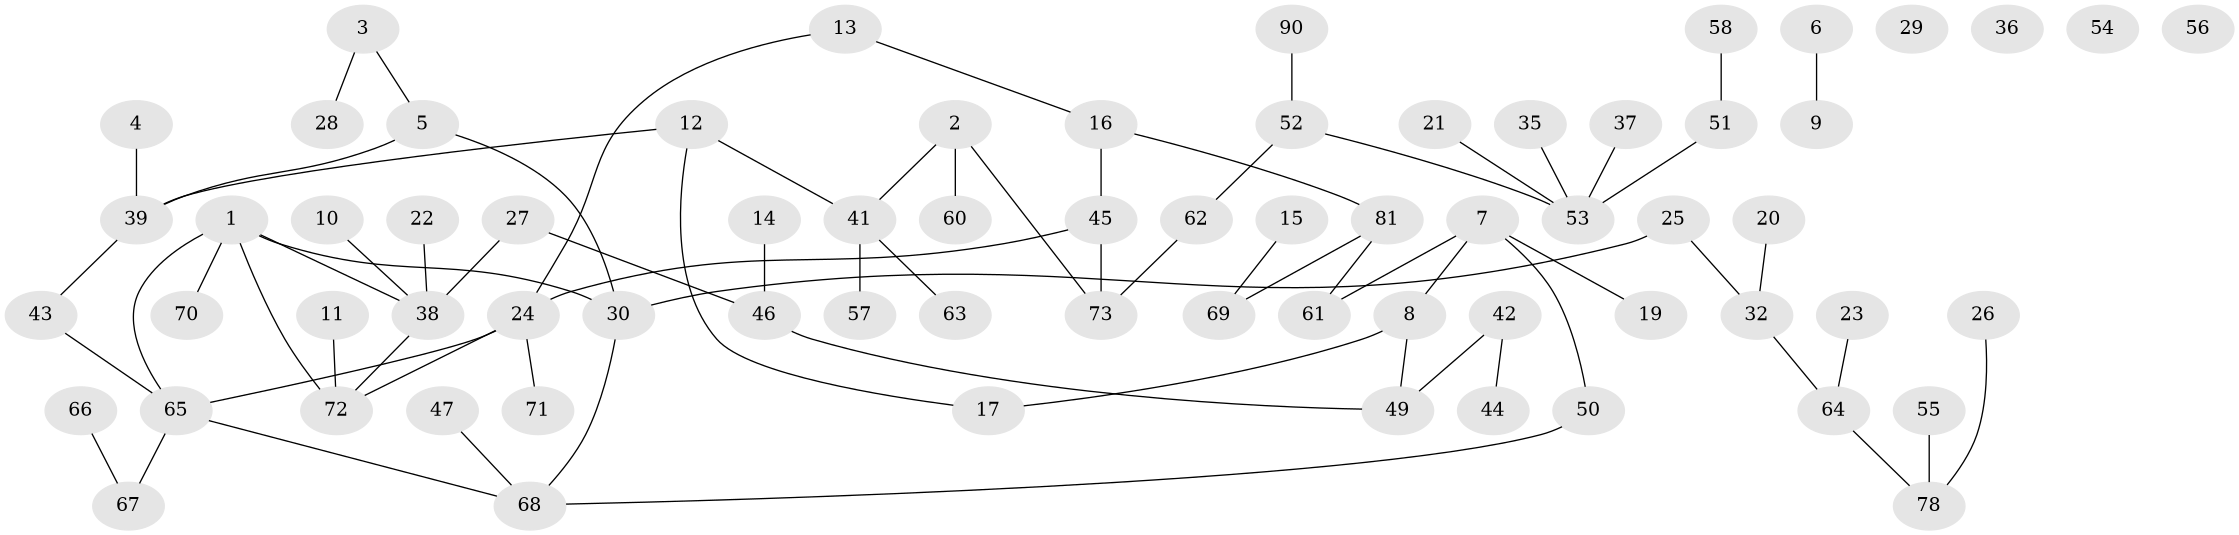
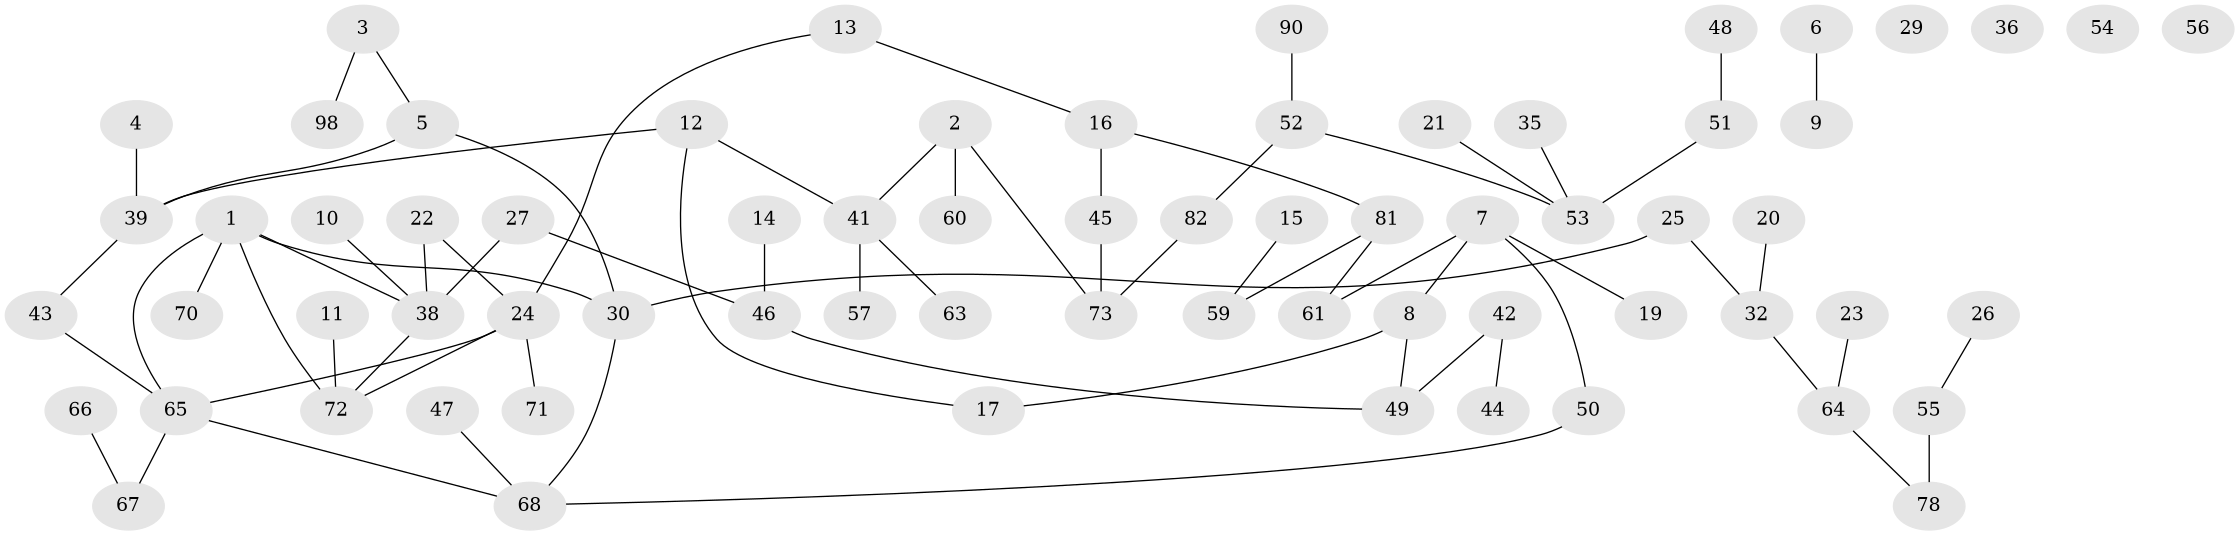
node "58": label "58" -> "48"
node "28": label "28" -> "98"
node "37": removed
node "62": label "62" -> "82"
edge "45" -- "24": now "22" -- "24"
node "69": label "69" -> "59"
edge "26" -- "78": now "26" -- "55"
